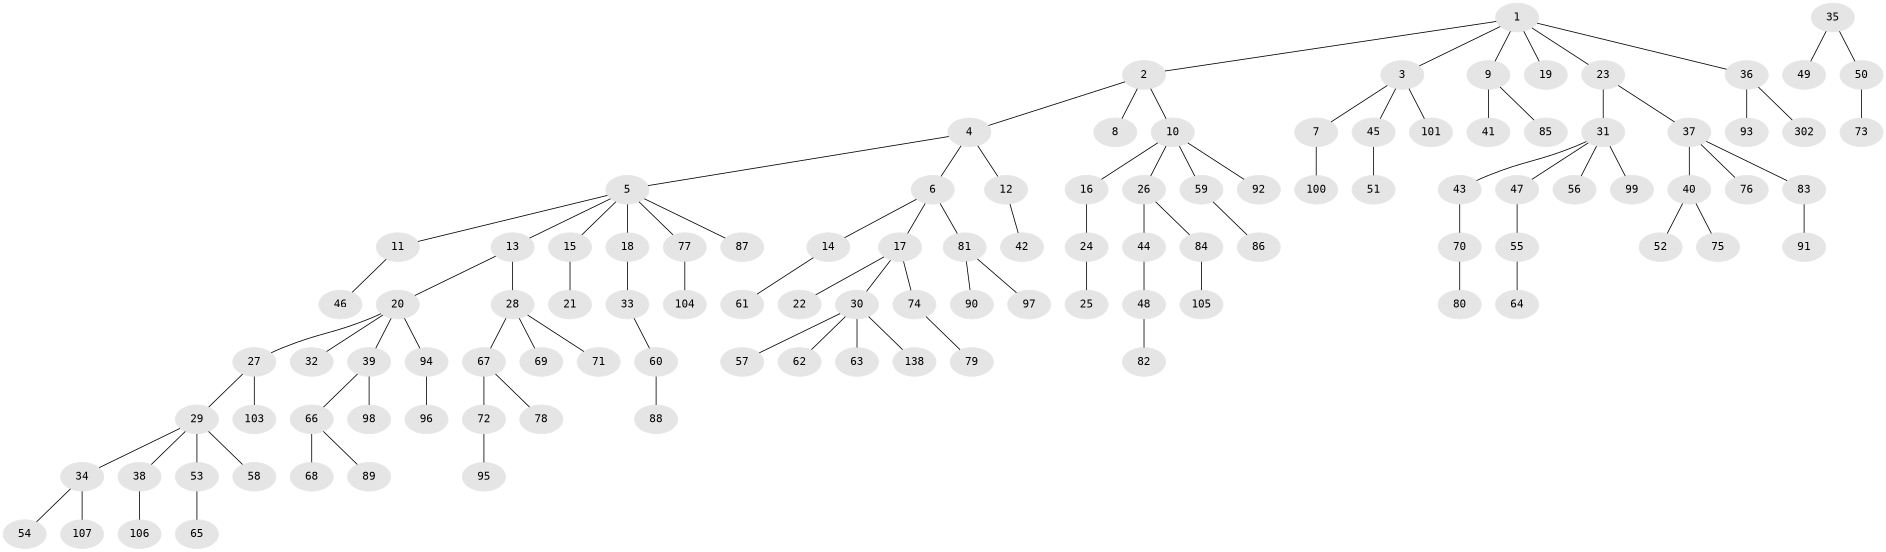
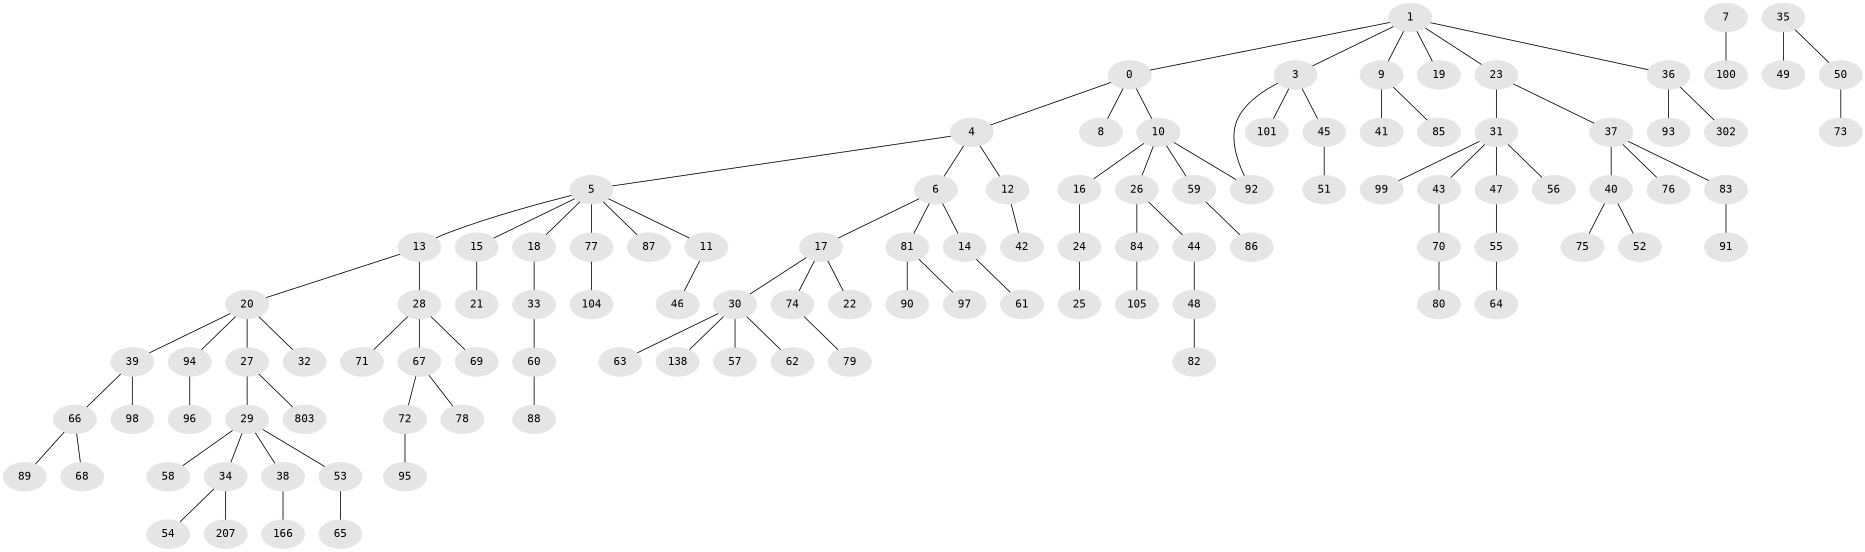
node "2": label "2" -> "0"
edge "3" -- "7": now "3" -- "92"
node "103": label "103" -> "803"
node "107": label "107" -> "207"
node "106": label "106" -> "166"
